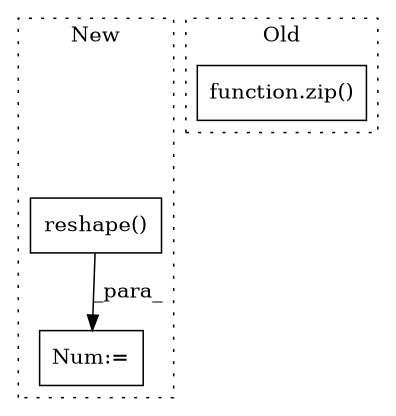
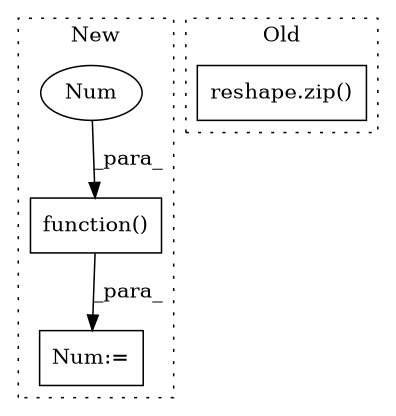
node "Num": added
node "function.zip()": label "function.zip()" -> "reshape.zip()"
node "reshape()": label "reshape()" -> "function()"
